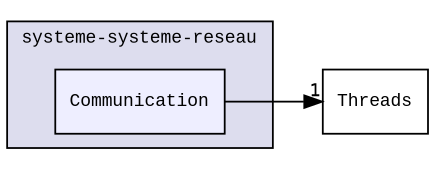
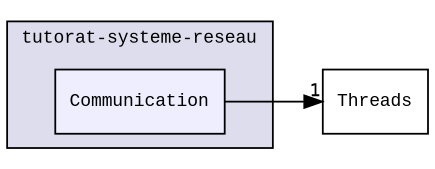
cluster "systeme-systeme-reseau": label "systeme-systeme-reseau" -> "tutorat-systeme-reseau"
